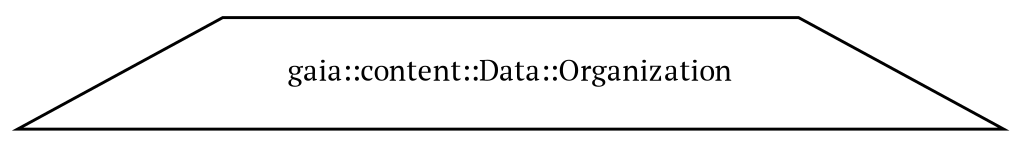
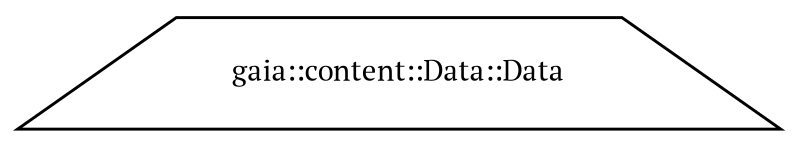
node "gaia::content::Data::Organization": label "gaia::content::Data::Organization" -> "gaia::content::Data::Data"
